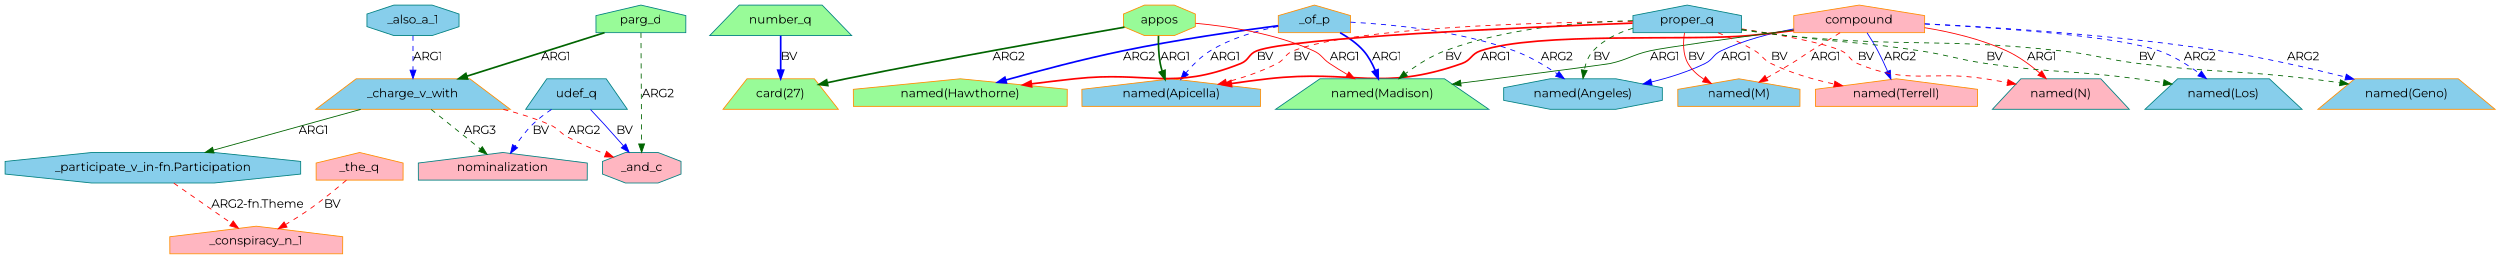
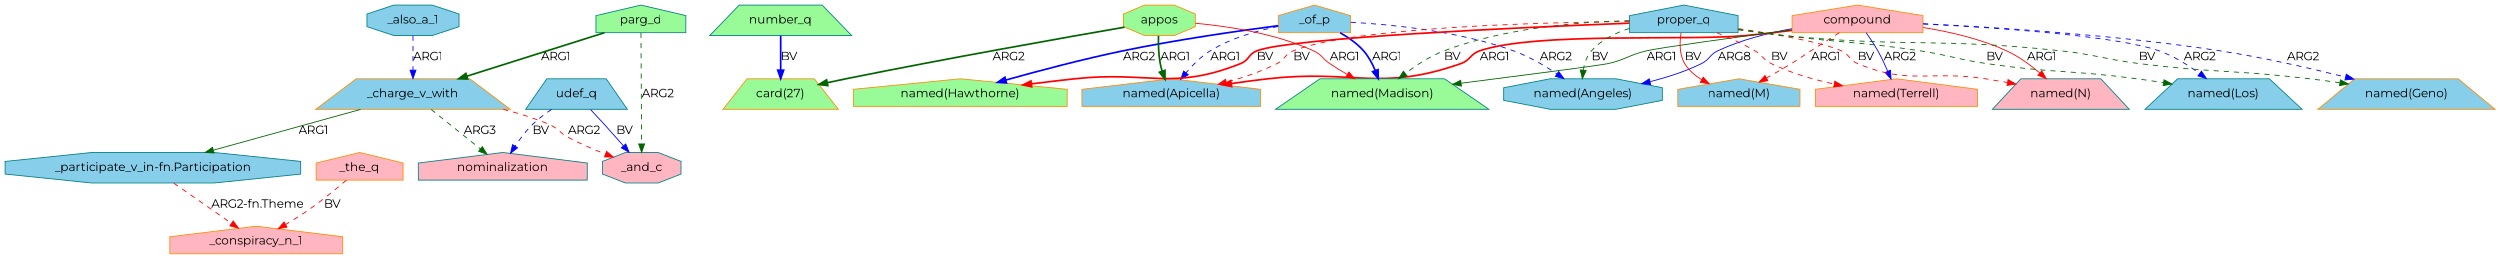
edge "compound" -> "named(Angeles)": label "ARG1" -> "ARG8"
